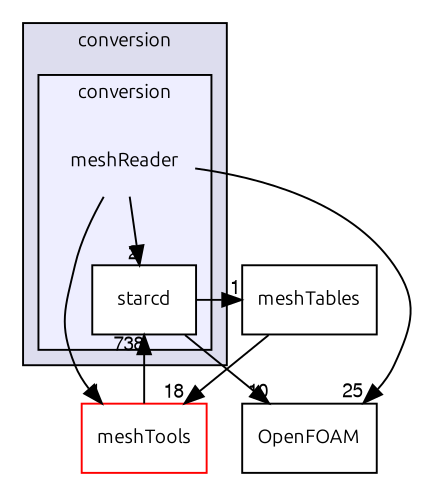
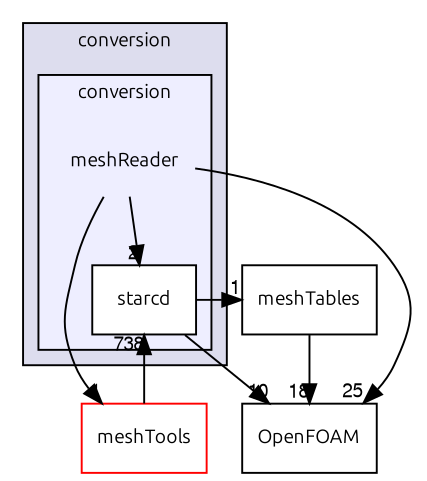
edge "meshTables" -> "meshTools": now "meshTables" -> "OpenFOAM"
